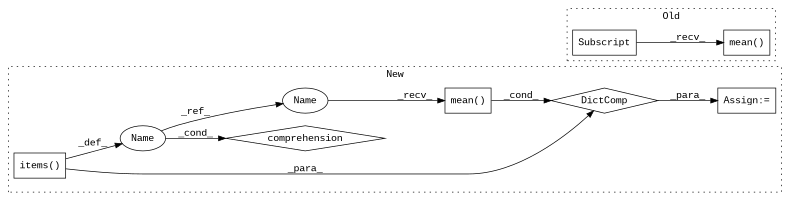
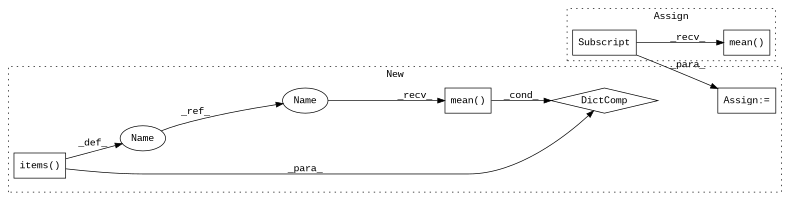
cluster "Old": label "Old" -> "Assign"
edge "DictComp" -> "Assign:=": now "Subscript" -> "Assign:="
node "comprehension": removed
